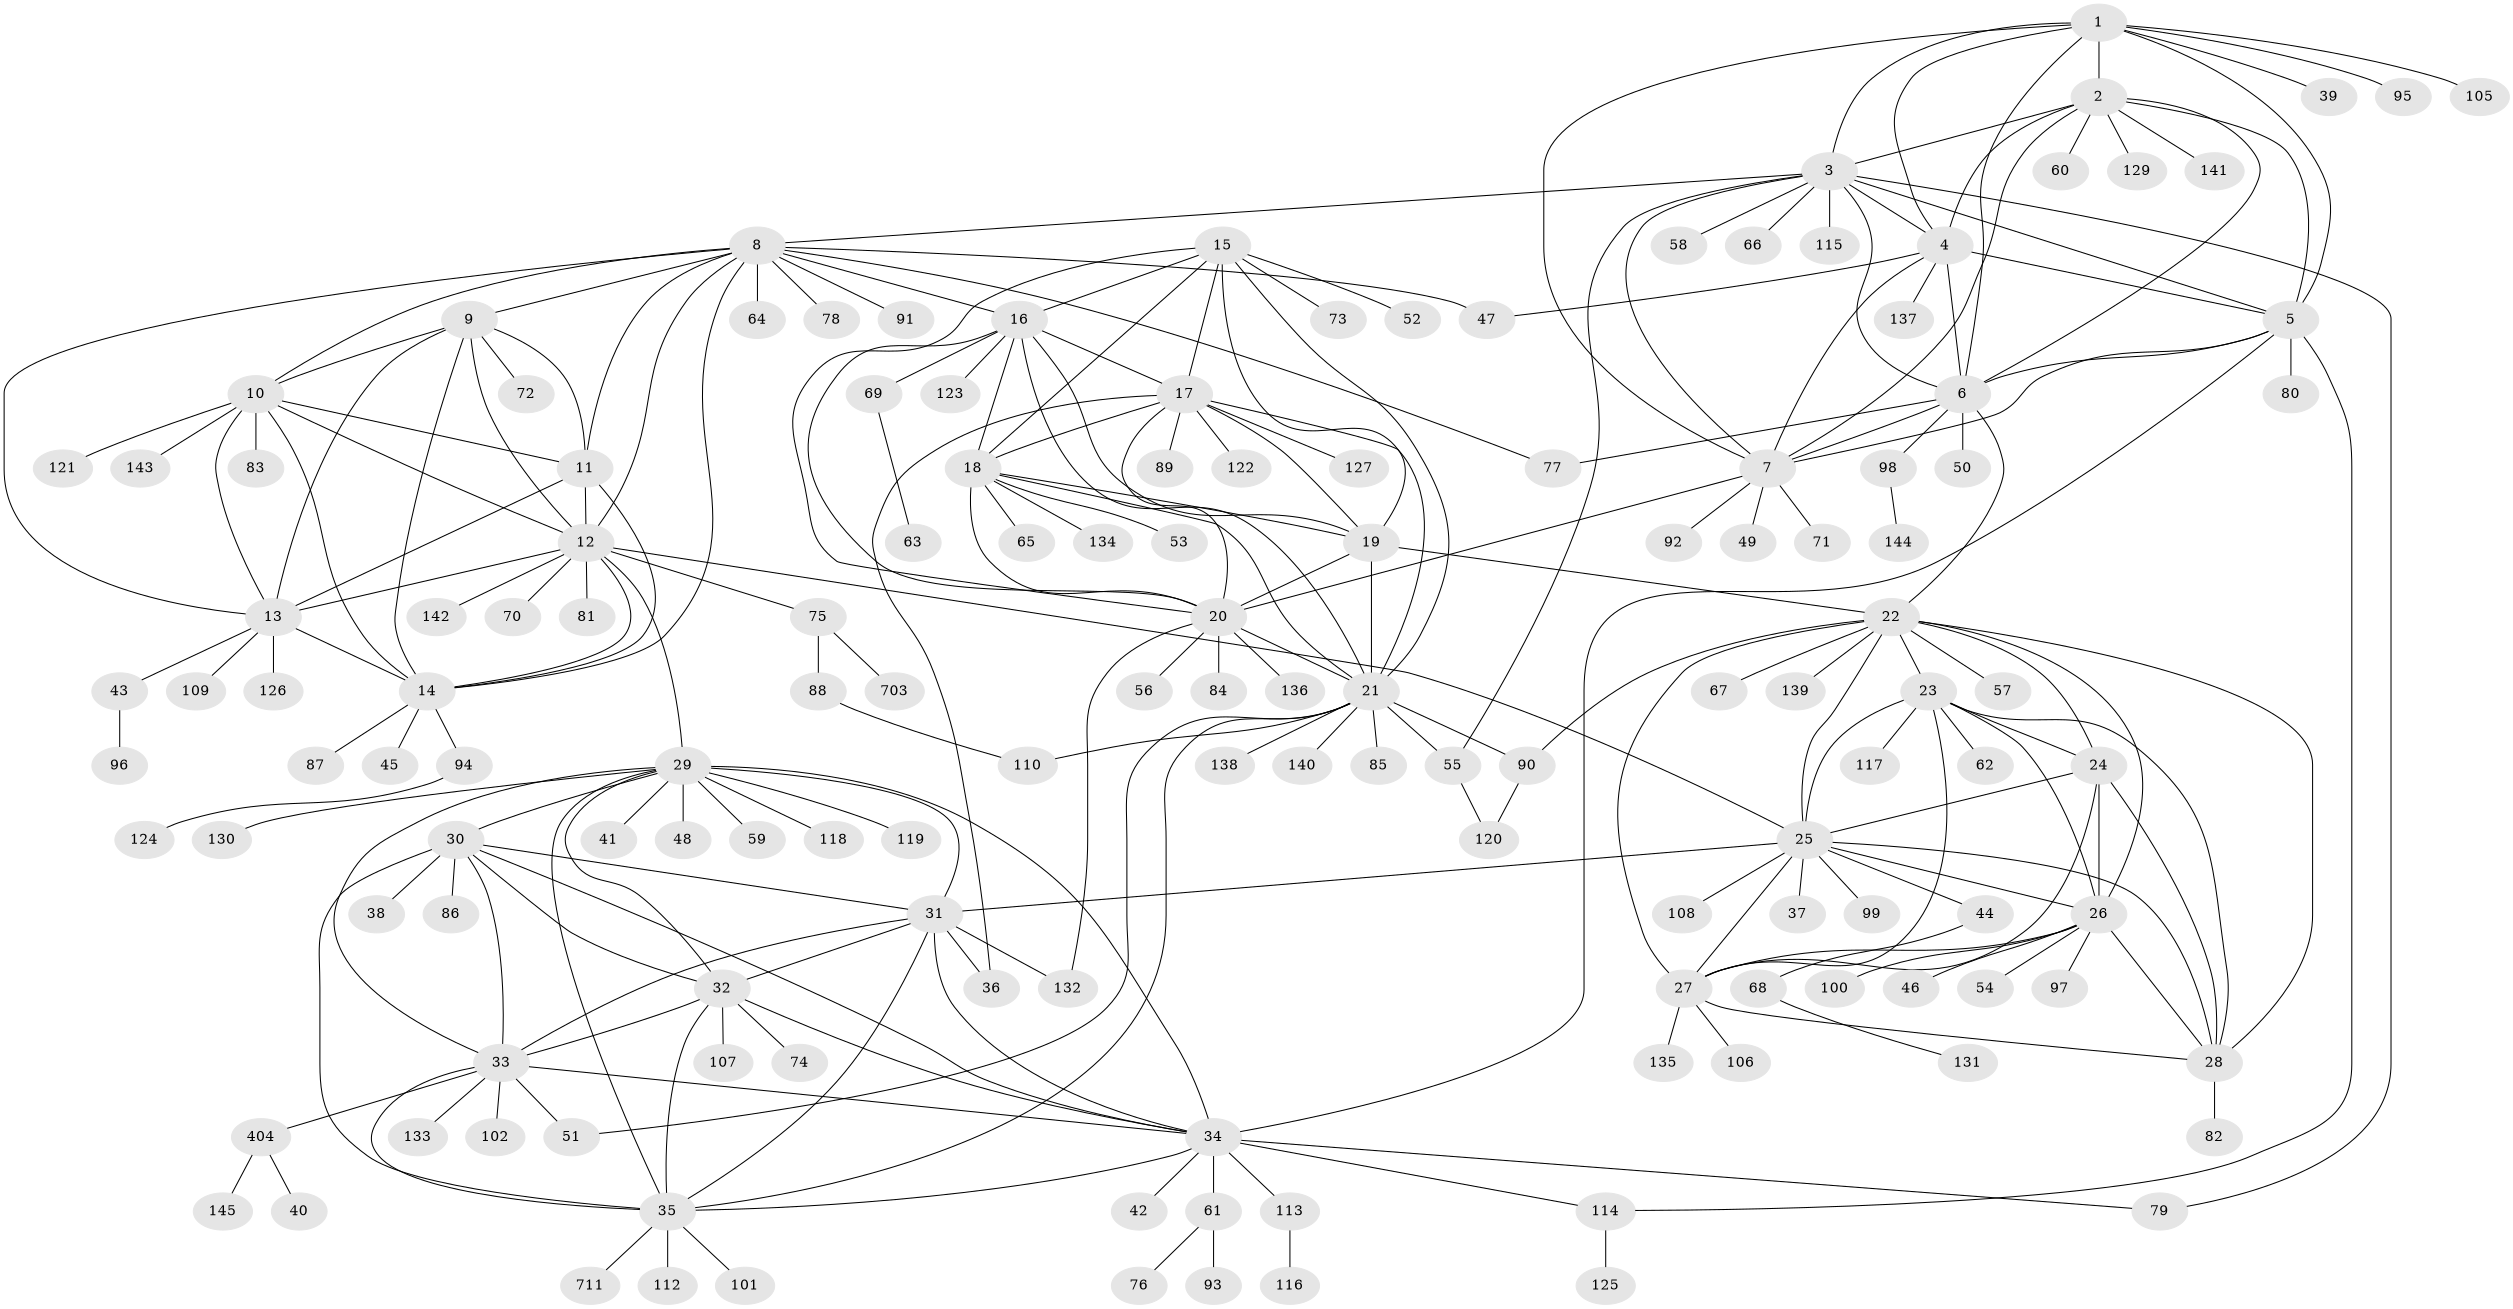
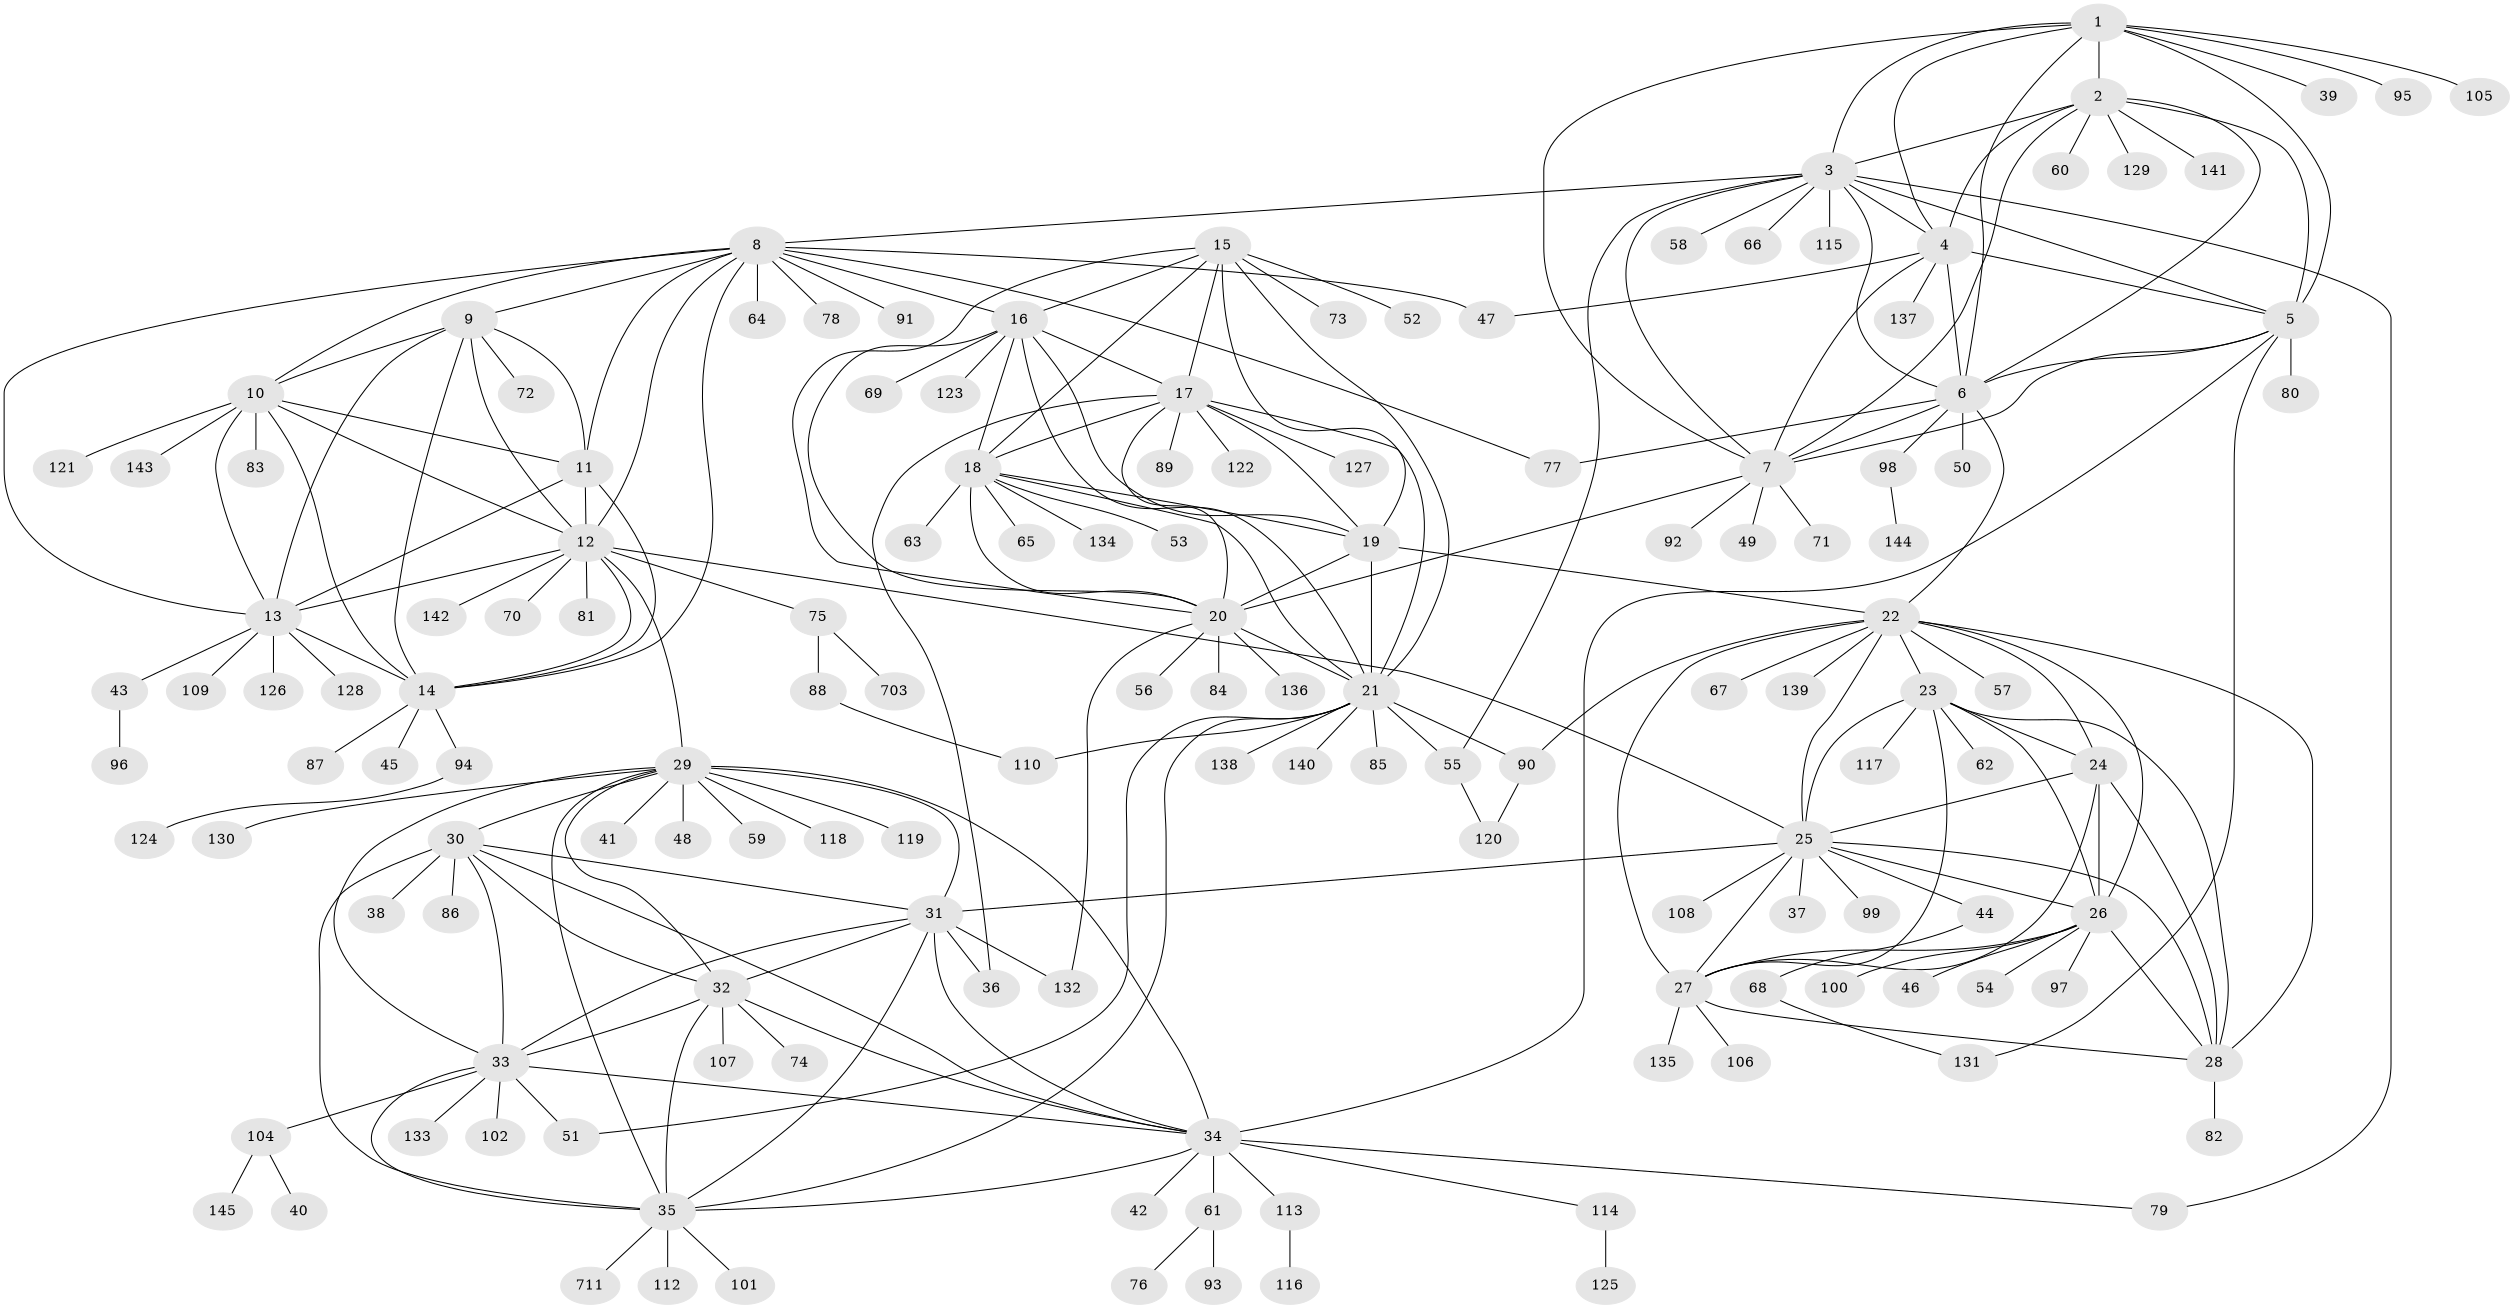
edge "69" -- "63": now "18" -- "63"
node "128": added
edge "5" -- "114": now "5" -- "131"
node "404": label "404" -> "104"
